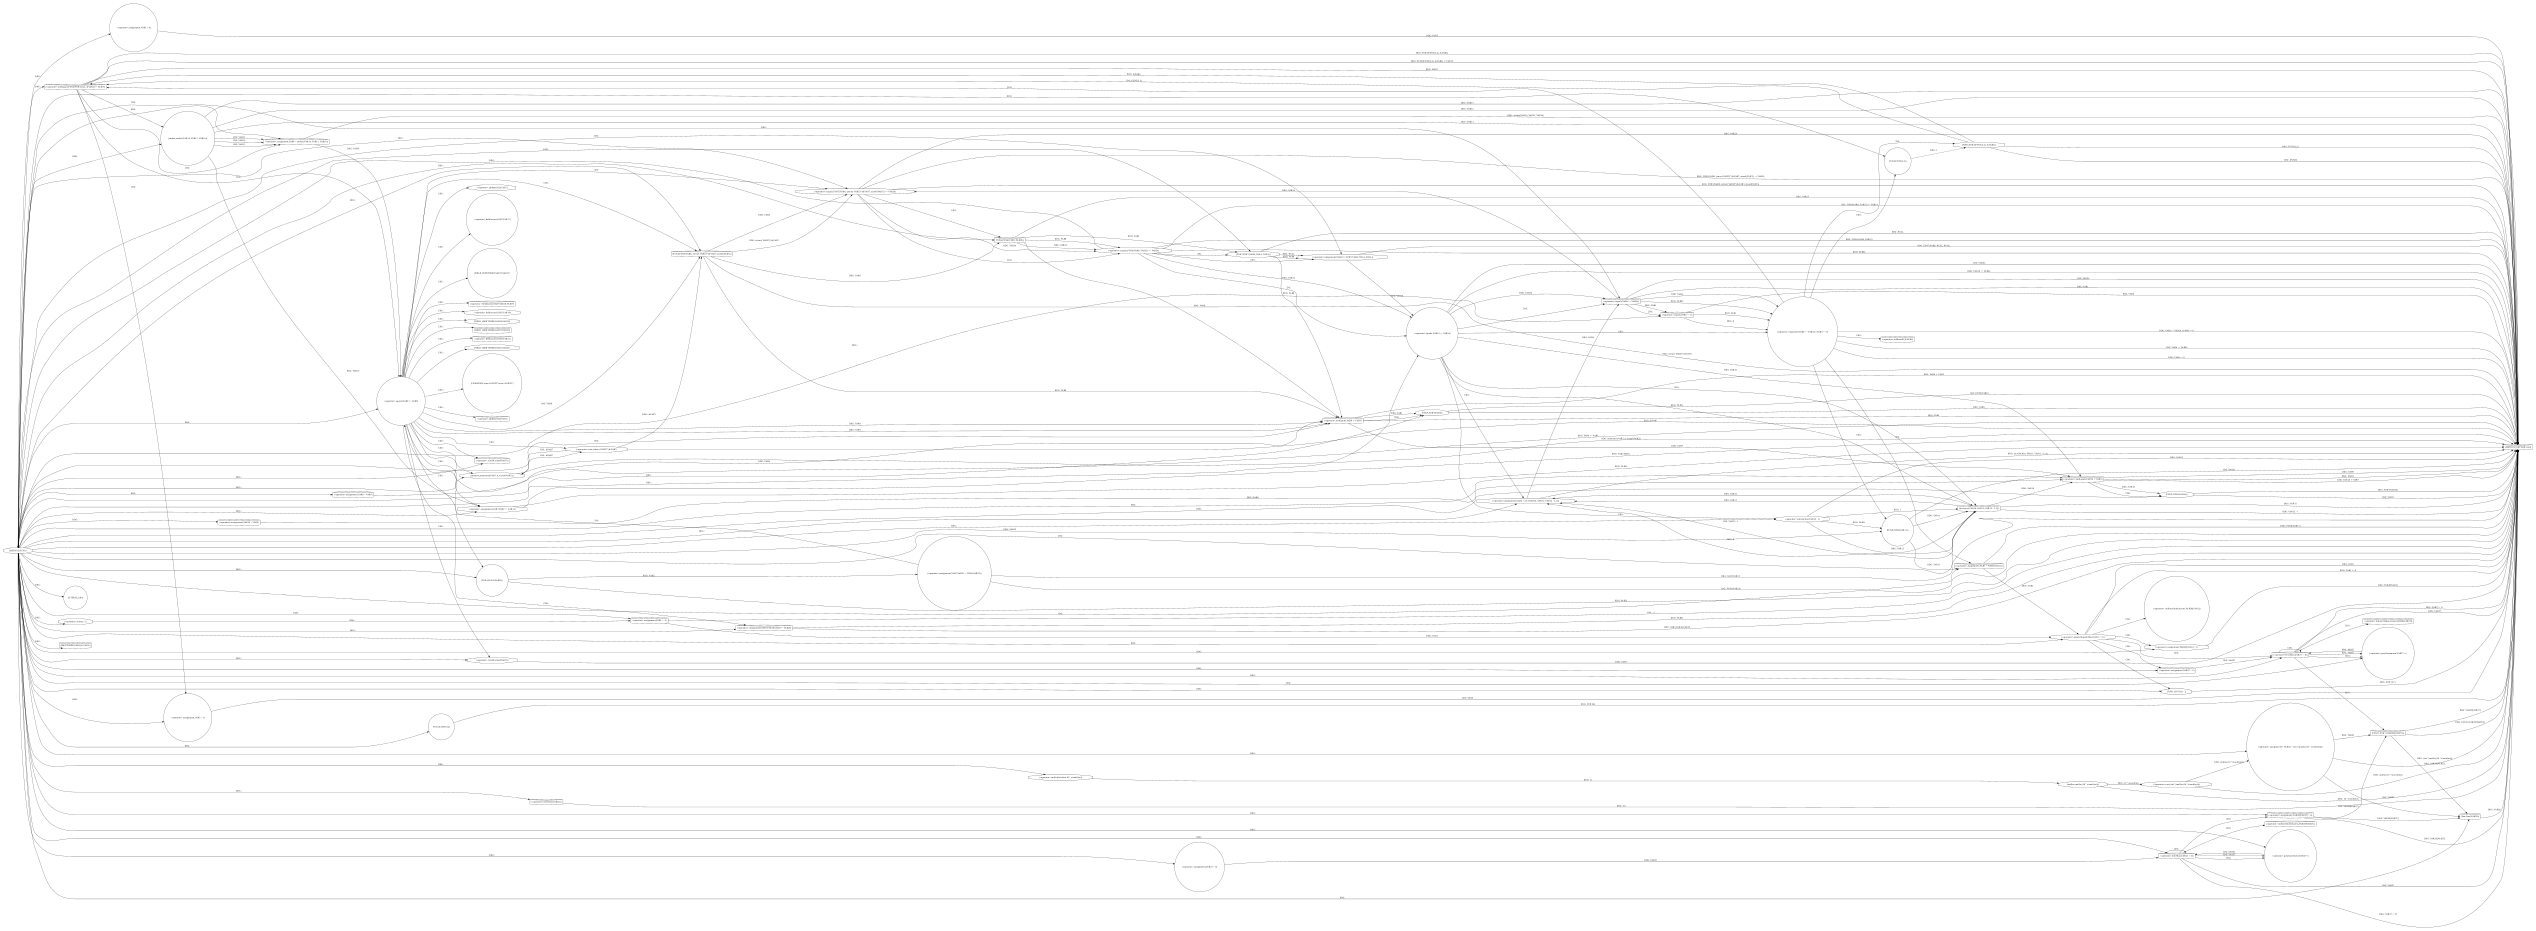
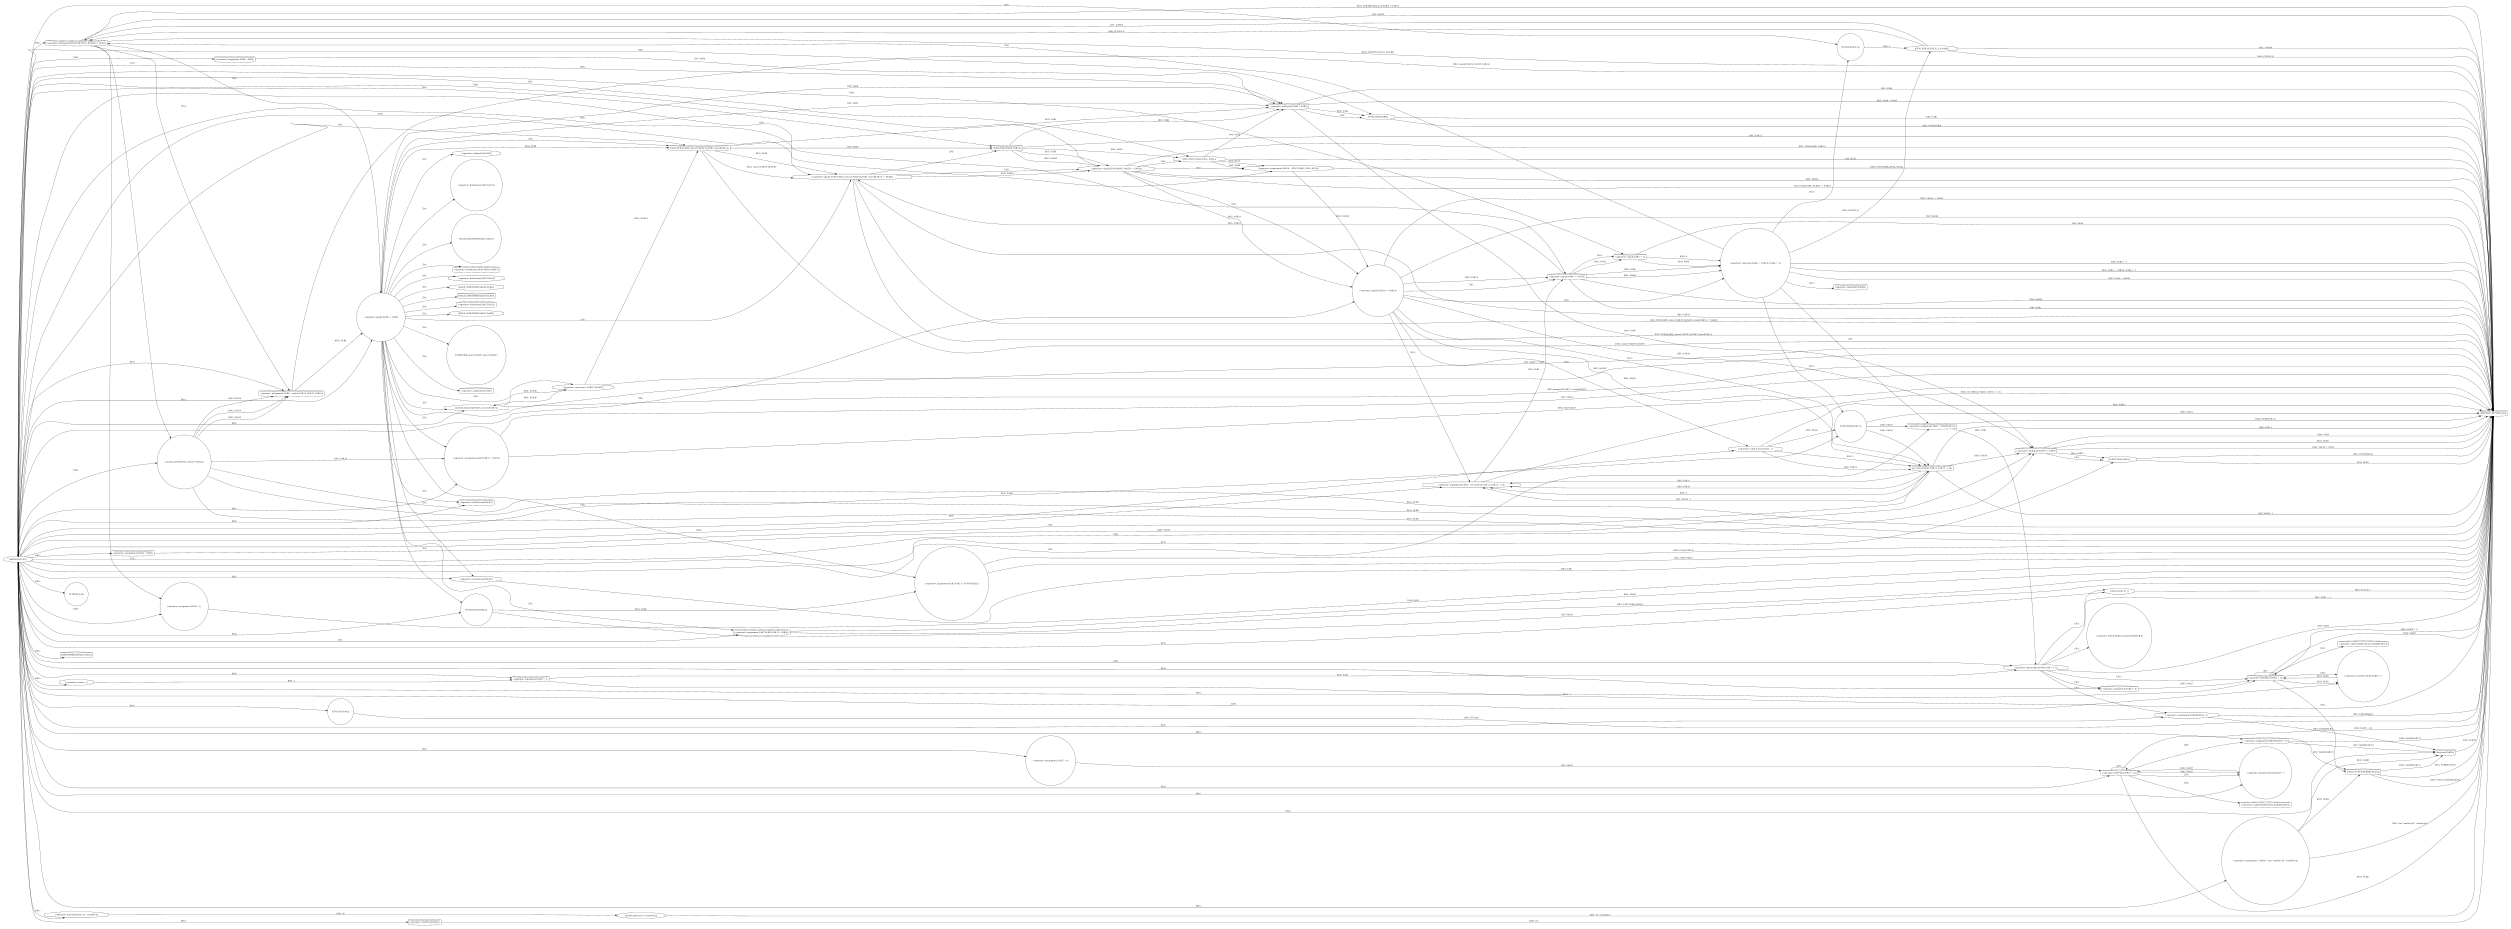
node "(<operator>.assignment,VAR5 = 0)": removed
edge "(<operator>.logicalOr,VAR6 == VAR24 || VAR6 == 0)" -> "(FUN2,FUN2(FUN3(2,2), &VAR4))": label "CDG: " -> "DDG: FUN3(2,2)"
node "(<operator>.assignment,VAR7.VAR17 = VAR14)": shape octagon -> circle
edge "(<operator>.assignment,VAR7.VAR21 = FUN4(VAR22))" -> "(<operator>.equals,VAR8 == VAR9)": reversed
edge "(<operator>.assignment,VAR28[VAR1] = 1)" -> "(free,free(VAR28))": added, label "DDG: VAR28[VAR1]"
node "(<operator>.cast,(int *)malloc(10 * sizeof(int)))": removed
